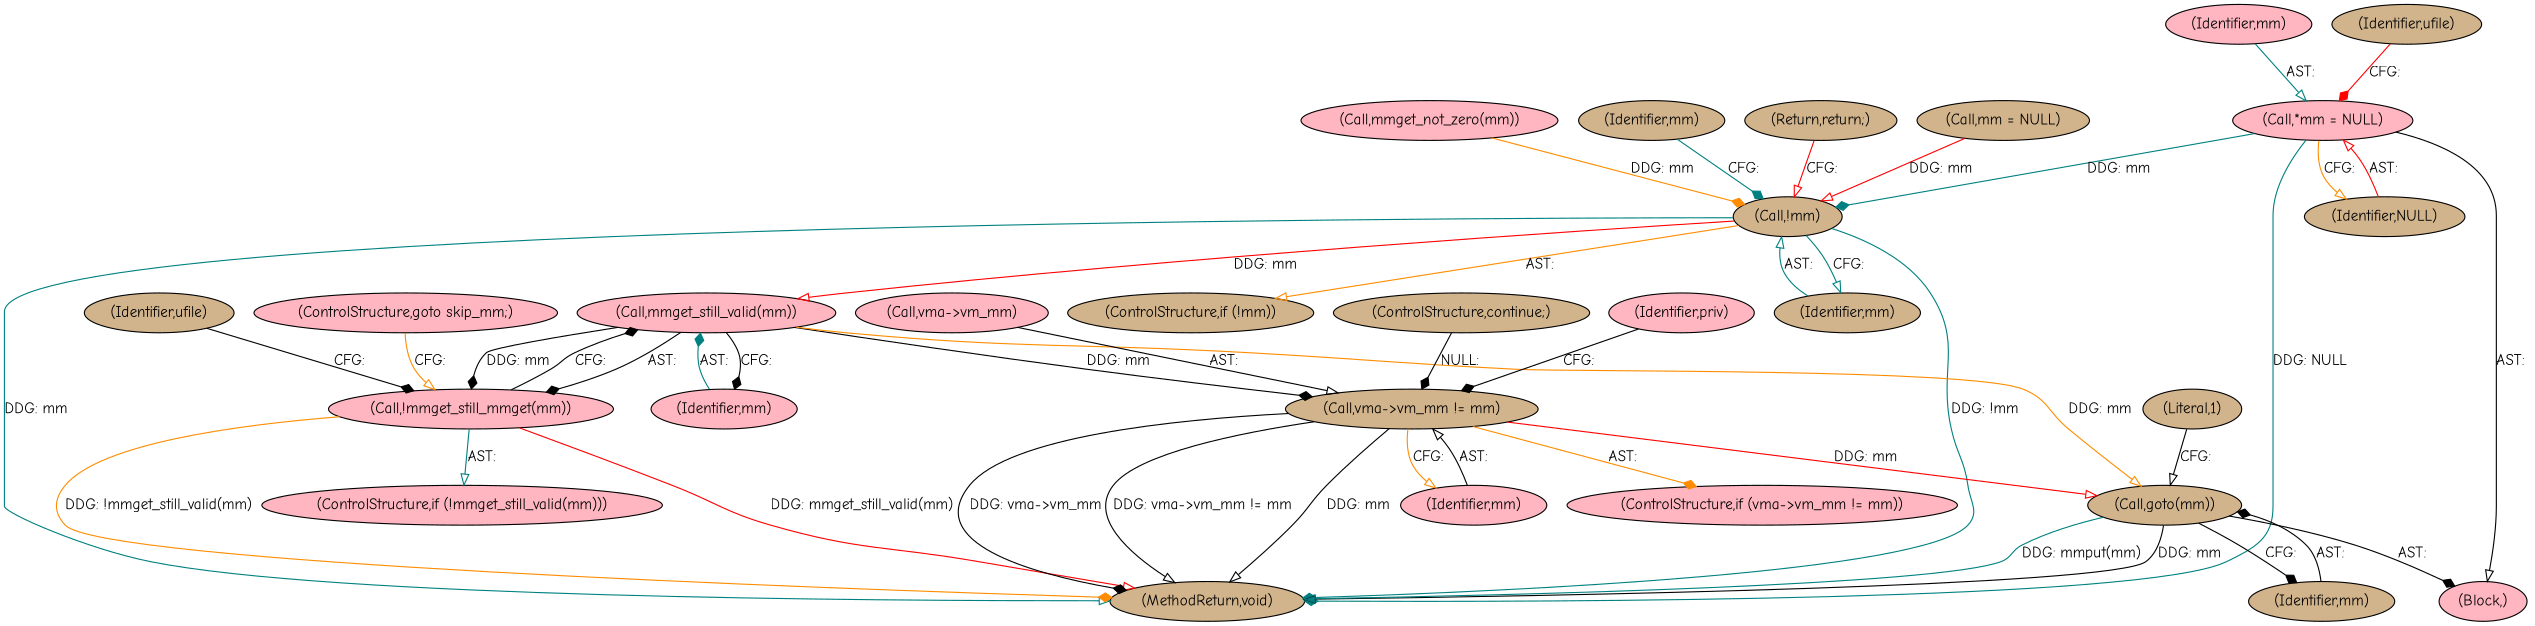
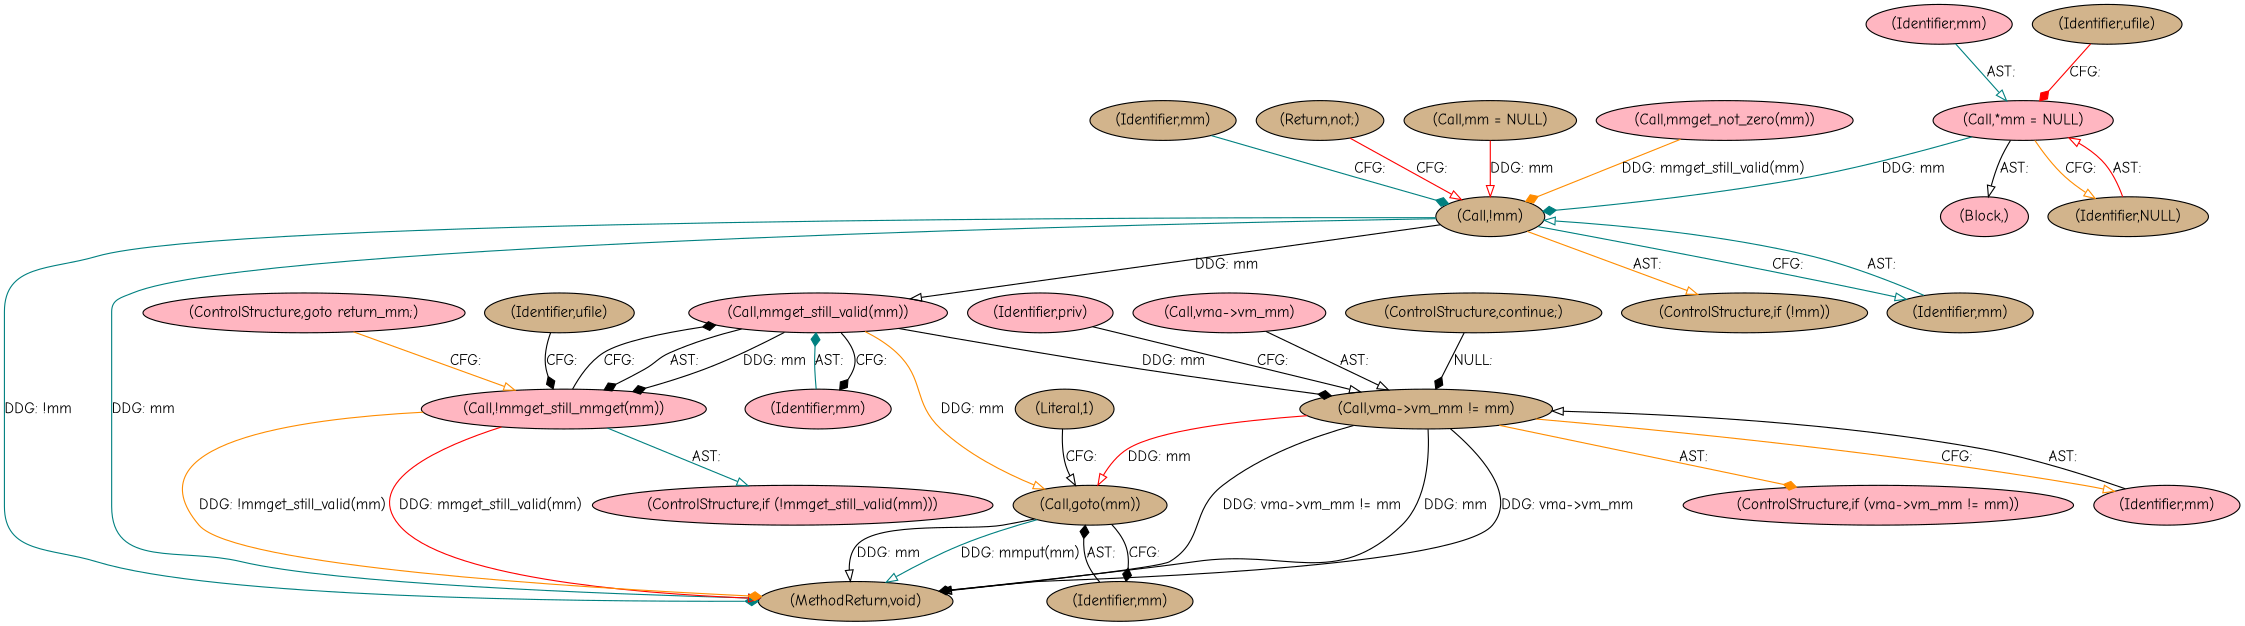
node "(Return,return;)": label "(Return,return;)" -> "(Return,not;)"
edge "(Call,mmget_not_zero(mm))" -> "(Call,!mm)": label "DDG: mm" -> "DDG: mmget_still_valid(mm)"
edge "(Call,!mm)" -> "(Call,mmget_still_valid(mm))": color red -> black
node "(ControlStructure,goto skip_mm;)": label "(ControlStructure,goto skip_mm;)" -> "(ControlStructure,goto return_mm;)"
edge "(Identifier,priv)" -> "(Call,vma->vm_mm != mm)": arrowhead diamond -> onormal
edge "(Call,goto(mm))" -> "(Block,)": removed, label "AST:"
edge "(Call,*mm = NULL)" -> "(MethodReturn,void)": removed, label "DDG: NULL"
